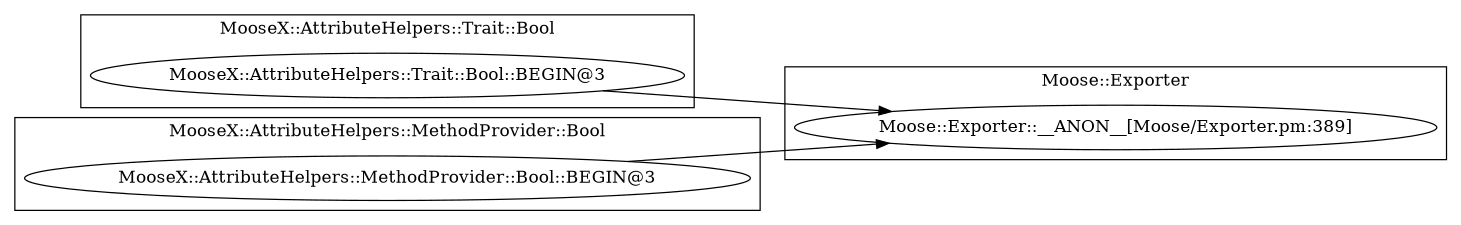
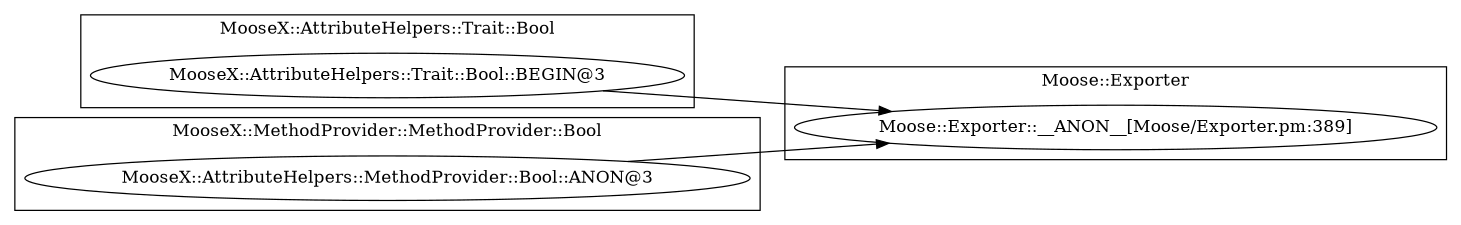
cluster "MooseX::AttributeHelpers::MethodProvider::Bool": label "MooseX::AttributeHelpers::MethodProvider::Bool" -> "MooseX::MethodProvider::MethodProvider::Bool"
node "MooseX::AttributeHelpers::MethodProvider::Bool::BEGIN@3": label "MooseX::AttributeHelpers::MethodProvider::Bool::BEGIN@3" -> "MooseX::AttributeHelpers::MethodProvider::Bool::ANON@3"
